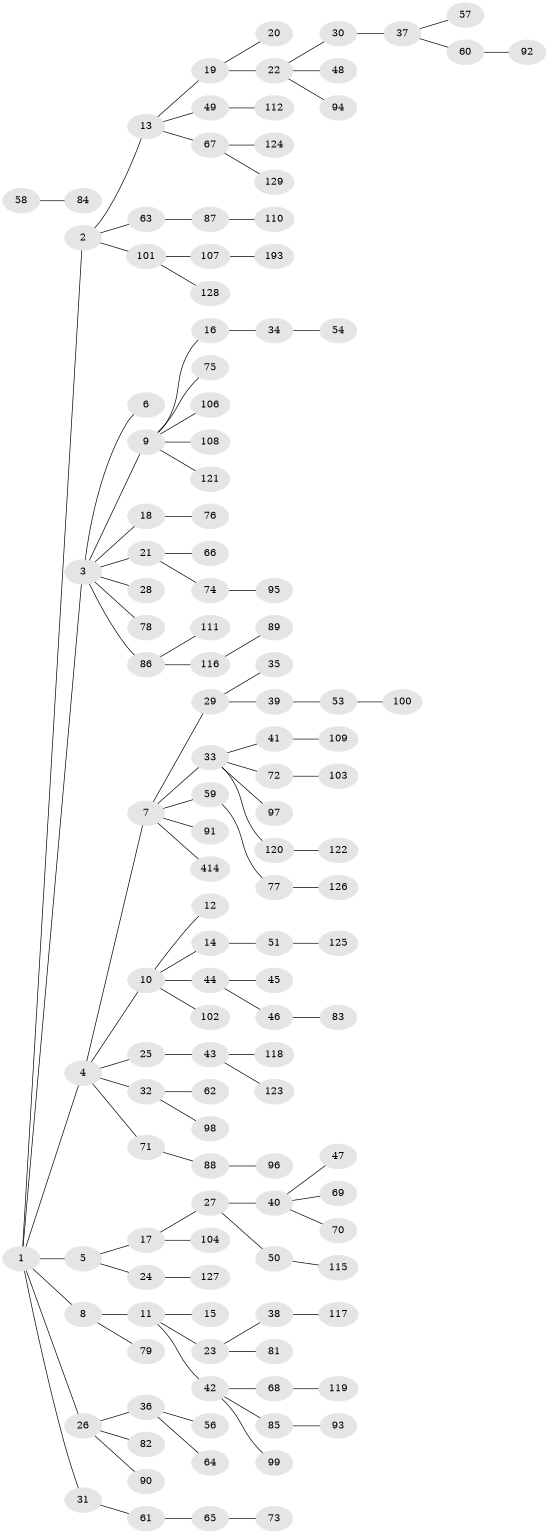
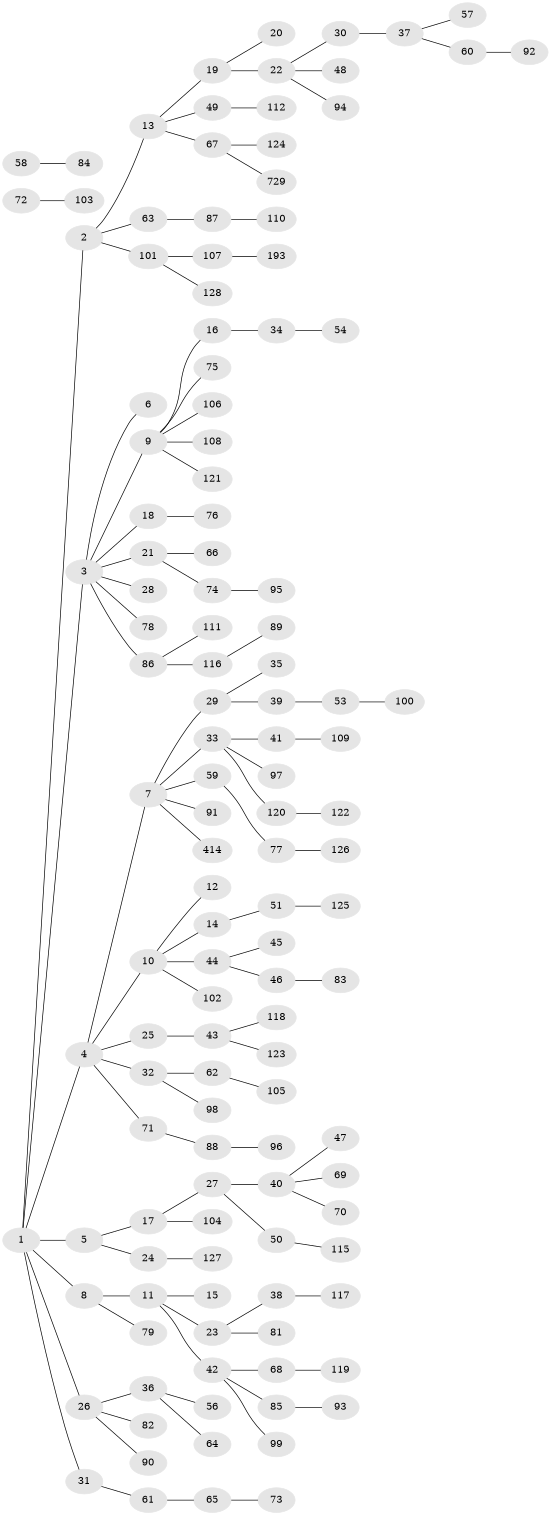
node "129": label "129" -> "729"
edge "33" -- "72": removed
node "105": added
